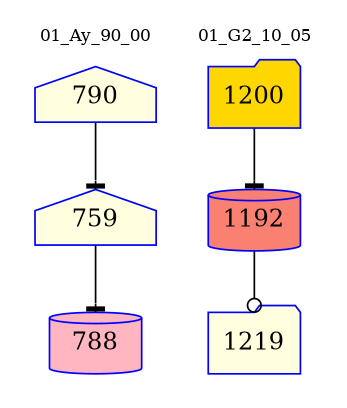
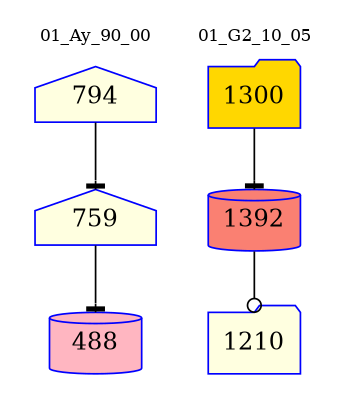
node "790": label "790" -> "794"
node "1200": label "1200" -> "1300"
node "1192": label "1192" -> "1392"
node "788": label "788" -> "488"
node "1219": label "1219" -> "1210"
